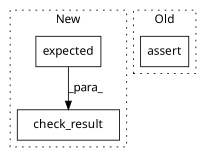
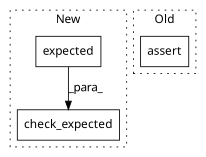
node "check_result": label "check_result" -> "check_expected"
